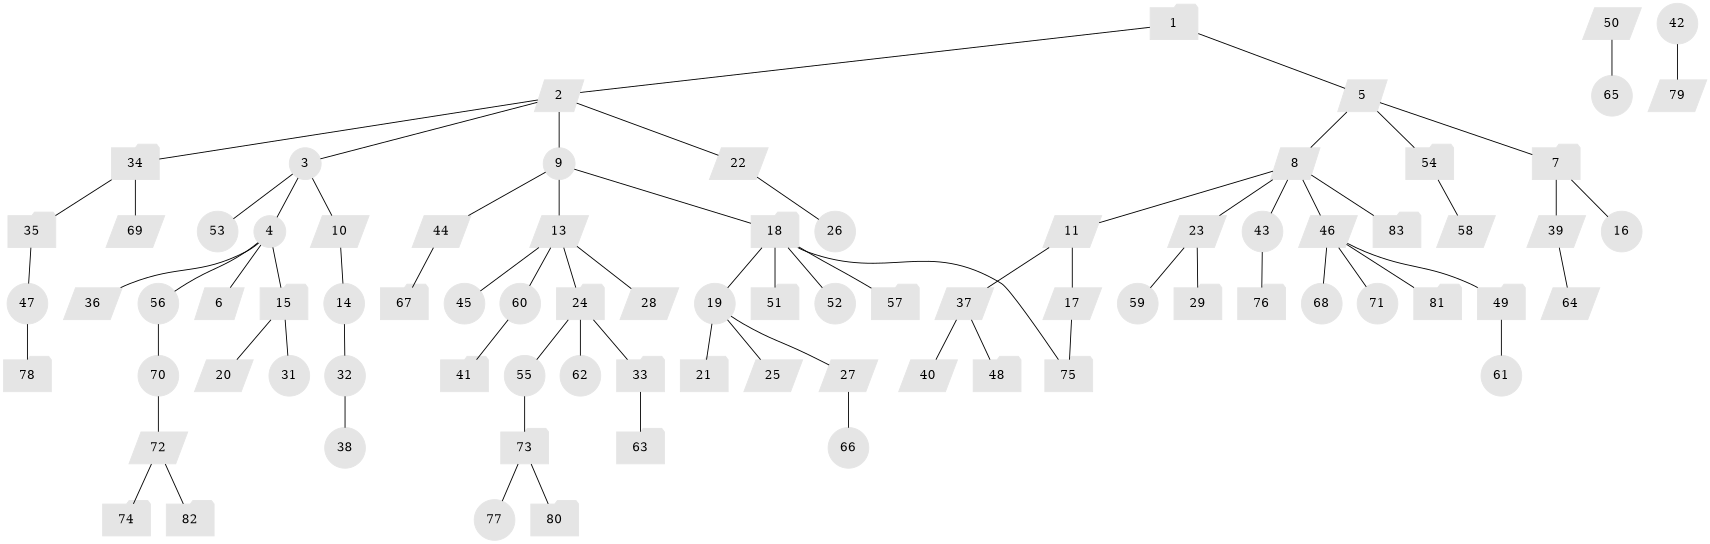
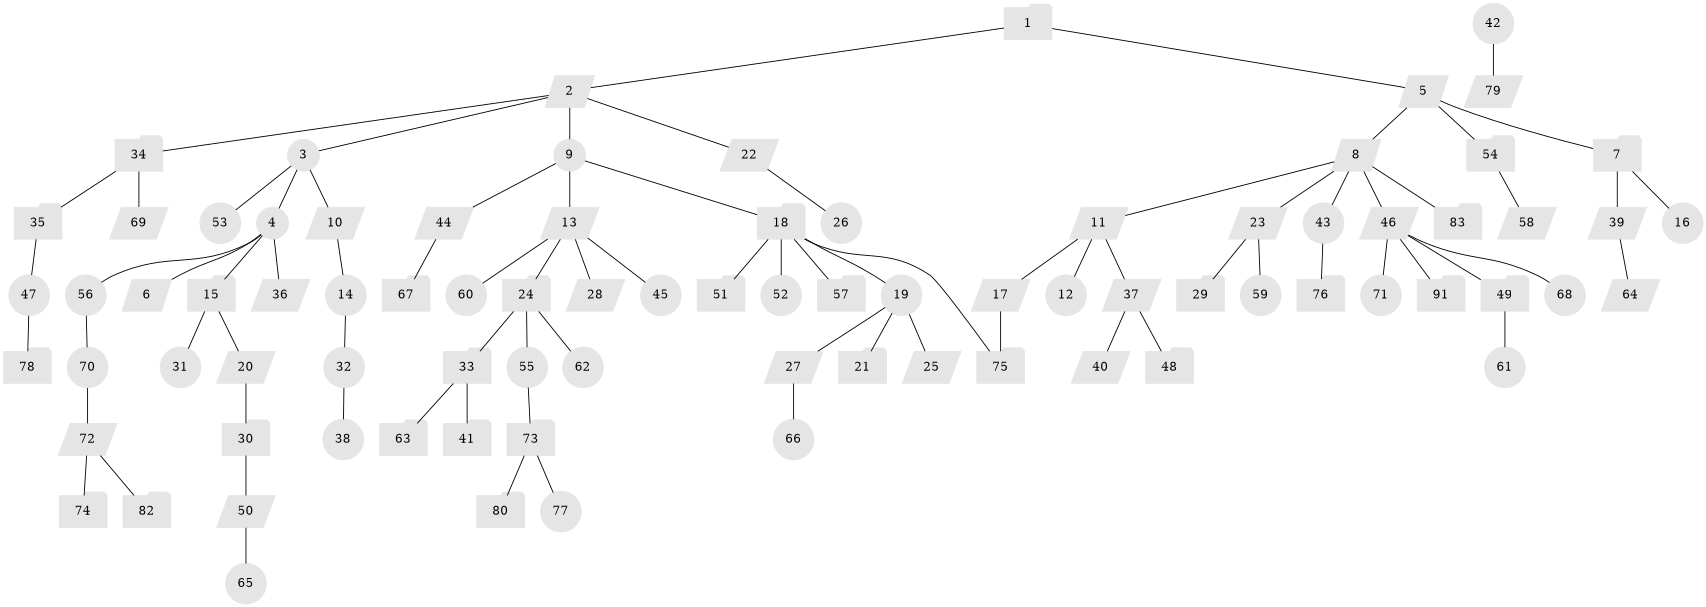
node "12": added
node "81": label "81" -> "91"
edge "60" -- "41": now "33" -- "41"
node "30": added
